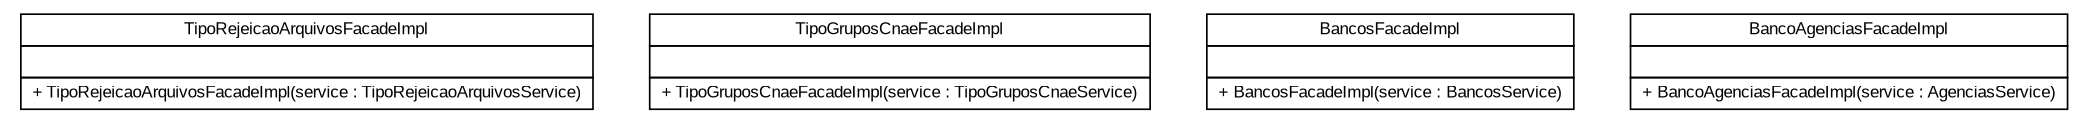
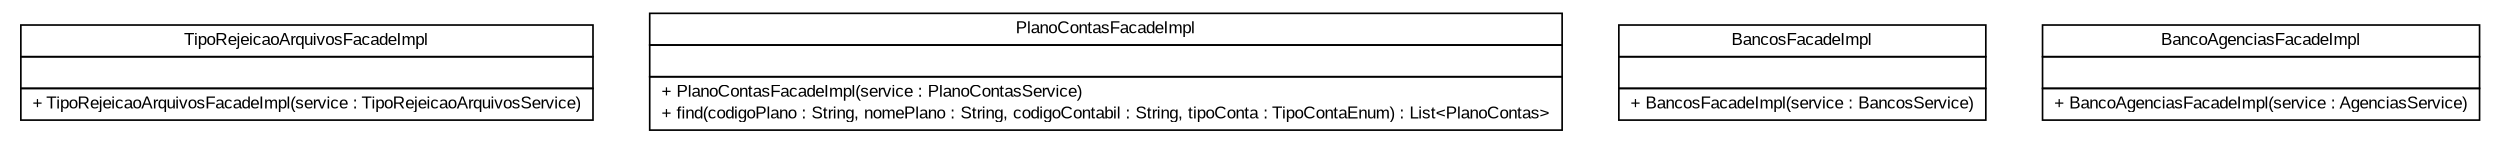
node "TipoGruposCnaeFacadeImpl": removed
node "PlanoContasFacadeImpl": added
